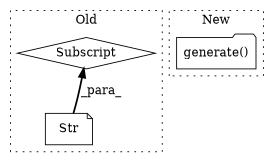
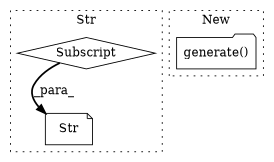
cluster "Old": label "Old" -> "Str"
edge "Str" -> "Subscript": reversed
